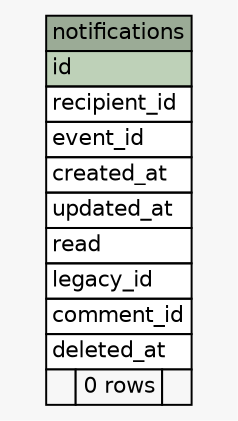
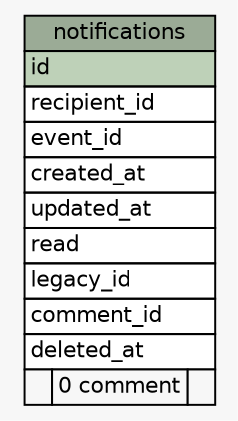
node "notifications": text "0 rows" -> "0 comment"
